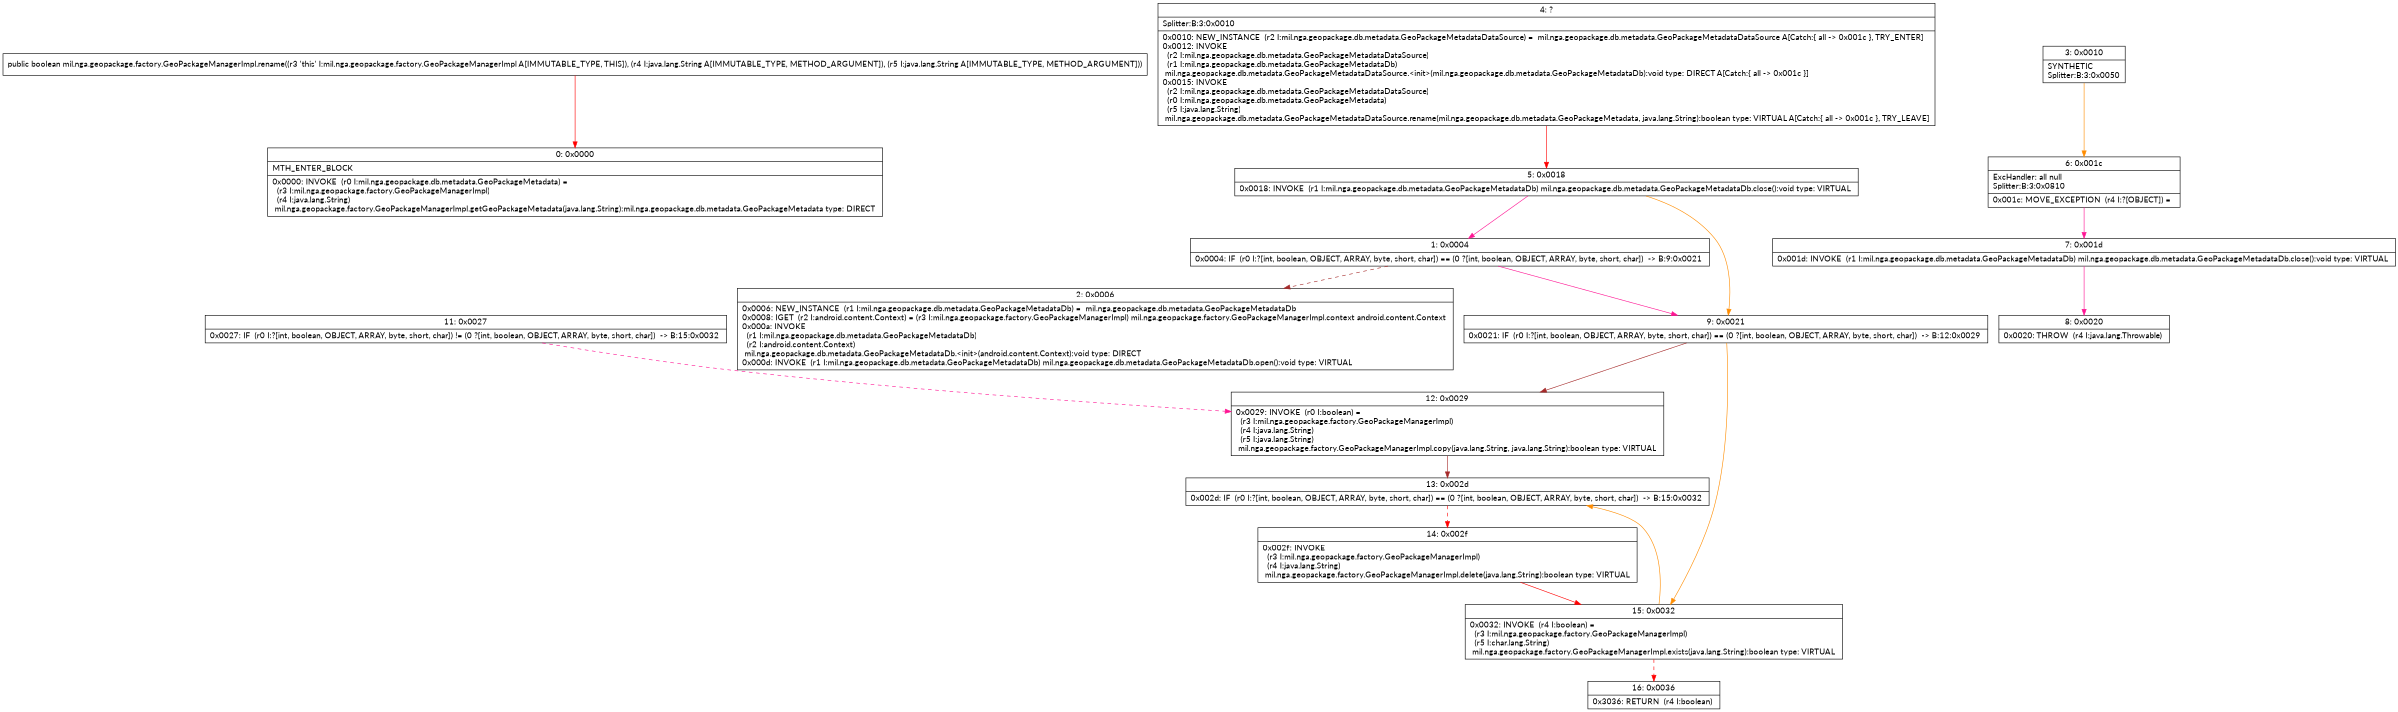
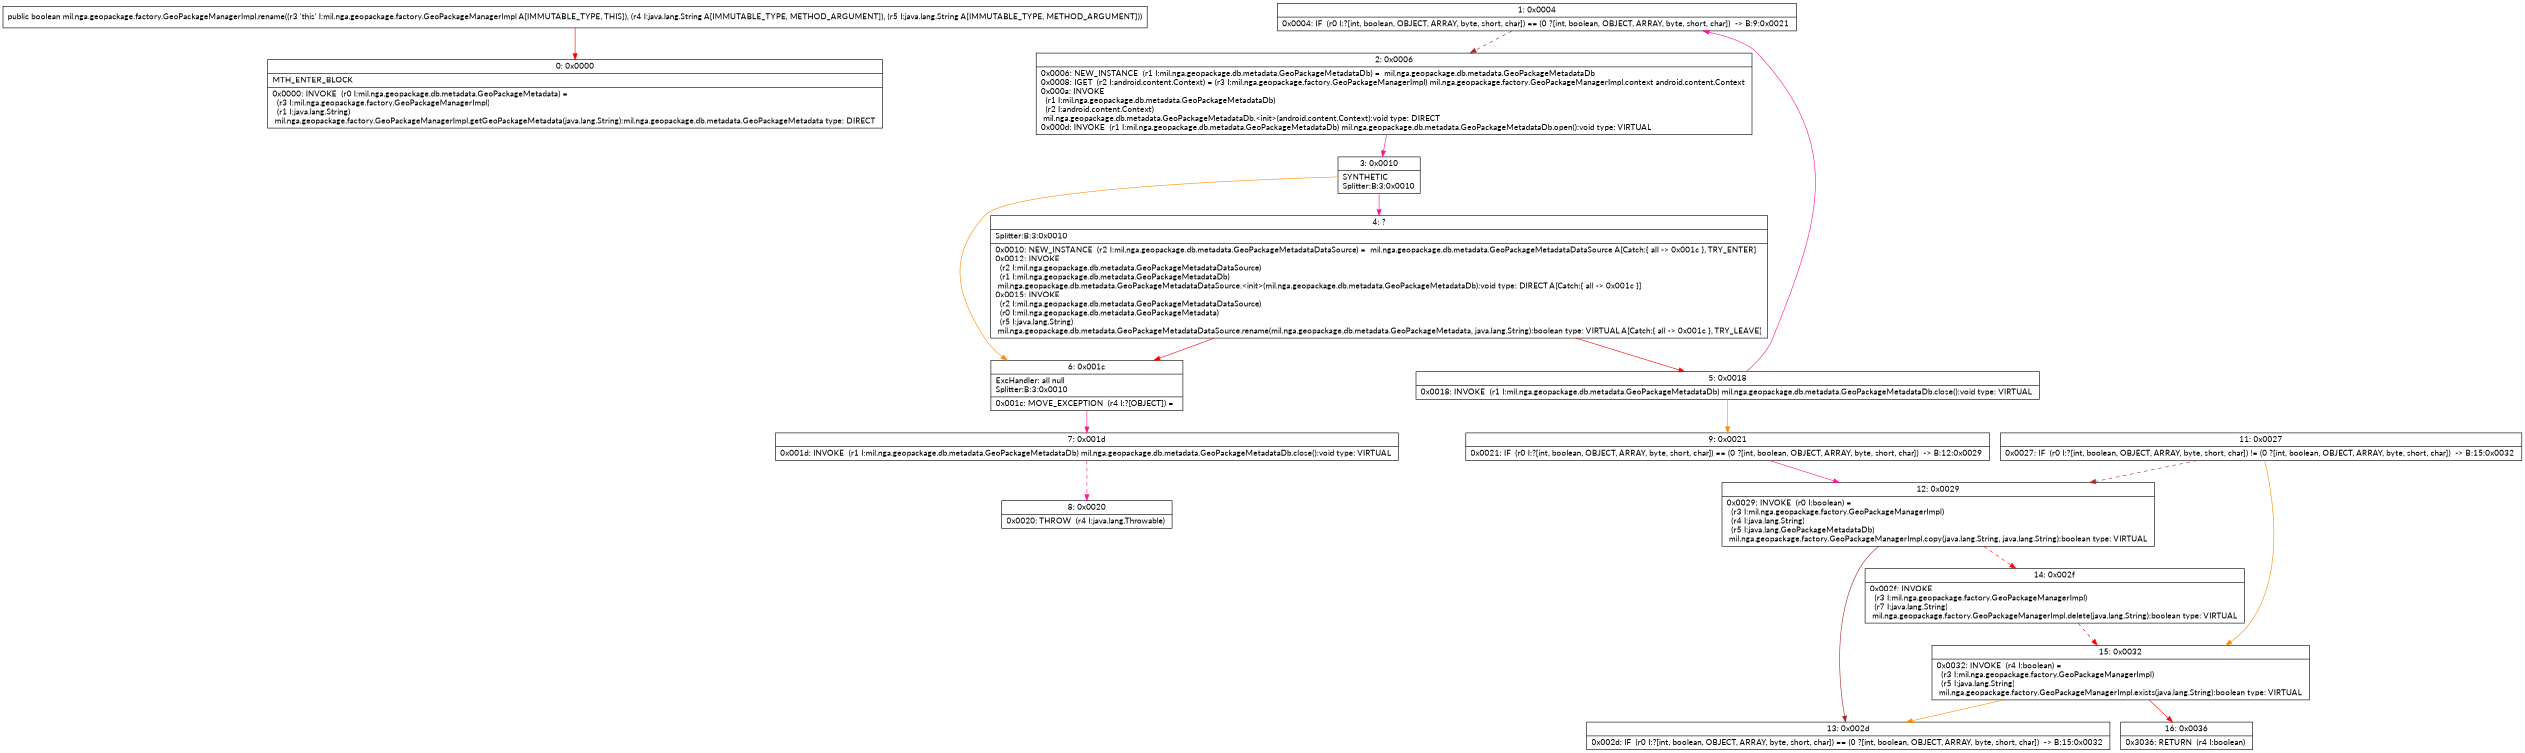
node "3: 0x0010": text "Splitter:B:3:0x0050" -> "Splitter:B:3:0x0010"
edge "2: 0x0006" -> "3: 0x0010": added
node "6: 0x001c": text "Splitter:B:3:0x0810" -> "Splitter:B:3:0x0010"
node "0: 0x0000": text "(r4 I:java.lang.String)" -> "(r1 I:java.lang.String)"
edge "3: 0x0010" -> "4: ?": added
edge "7: 0x001d" -> "8: 0x0020": style solid -> dashed
edge "1: 0x0004" -> "9: 0x0021": removed
edge "4: ?" -> "6: 0x001c": added
edge "9: 0x0021" -> "12: 0x0029": color brown -> deeppink
edge "11: 0x0027" -> "12: 0x0029": color deeppink -> brown
node "12: 0x0029": text "(r5 I:java.lang.String)" -> "(r5 I:java.lang.GeoPackageMetadataDb)"
edge "9: 0x0021" -> "15: 0x0032": now "11: 0x0027" -> "15: 0x0032"
edge "13: 0x002d" -> "14: 0x002f": now "12: 0x0029" -> "14: 0x002f"
node "14: 0x002f": text "(r4 I:java.lang.String)" -> "(r7 I:java.lang.String)"
edge "14: 0x002f" -> "15: 0x0032": style solid -> dashed
node "15: 0x0032": text "(r5 I:char.lang.String)" -> "(r5 I:java.lang.String)"
edge "15: 0x0032" -> "16: 0x0036": style dashed -> solid
